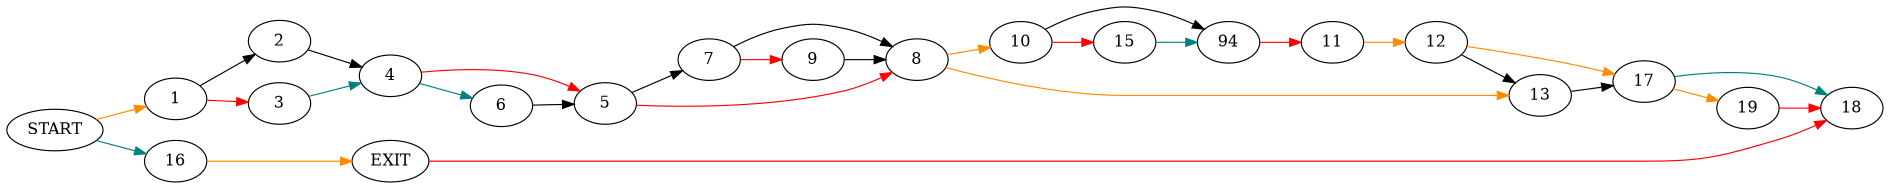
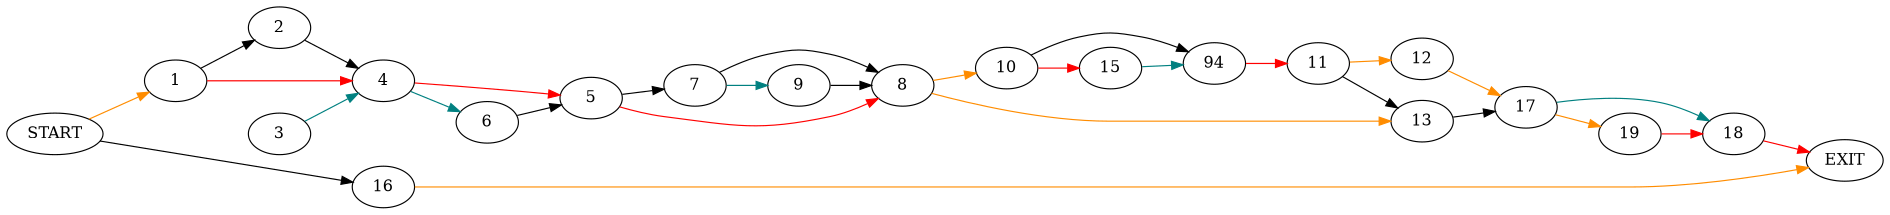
edge "7" -> "9": color red -> teal
edge "12" -> "13": now "11" -> "13"
edge "1" -> "3": now "1" -> "4"
edge "START" -> "16": color teal -> black
edge "EXIT" -> "18": reversed
